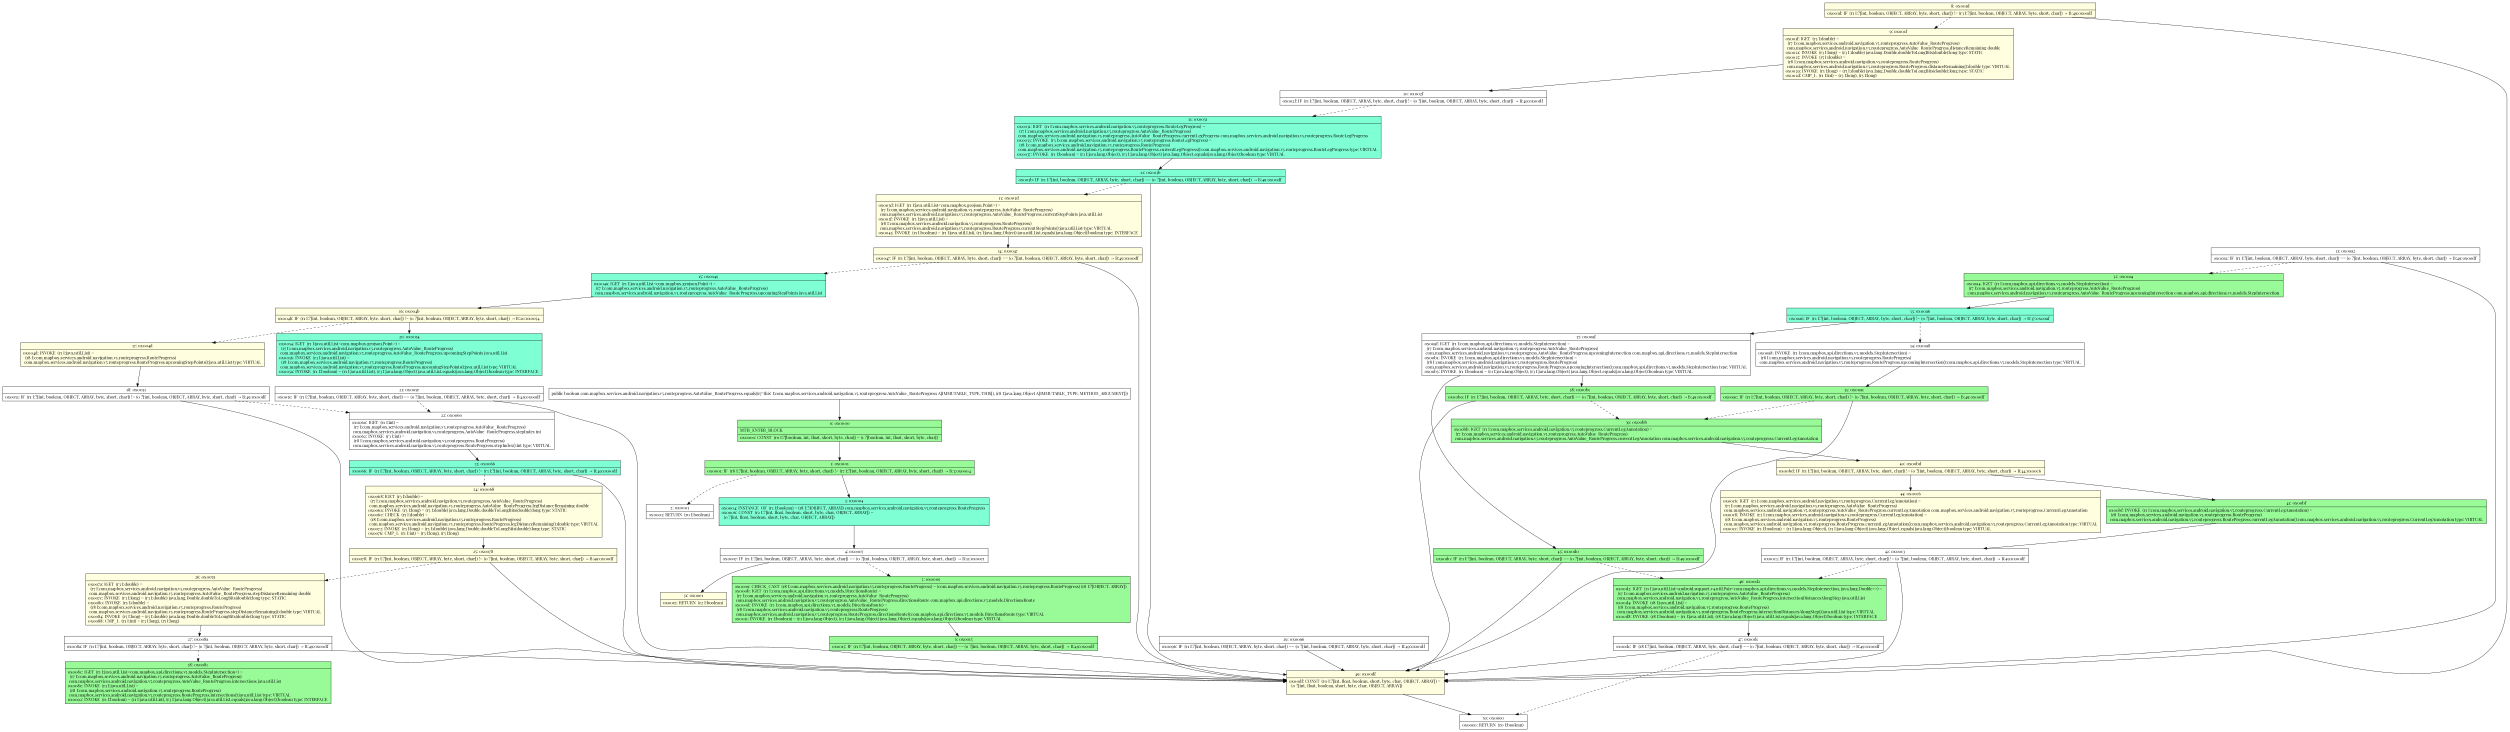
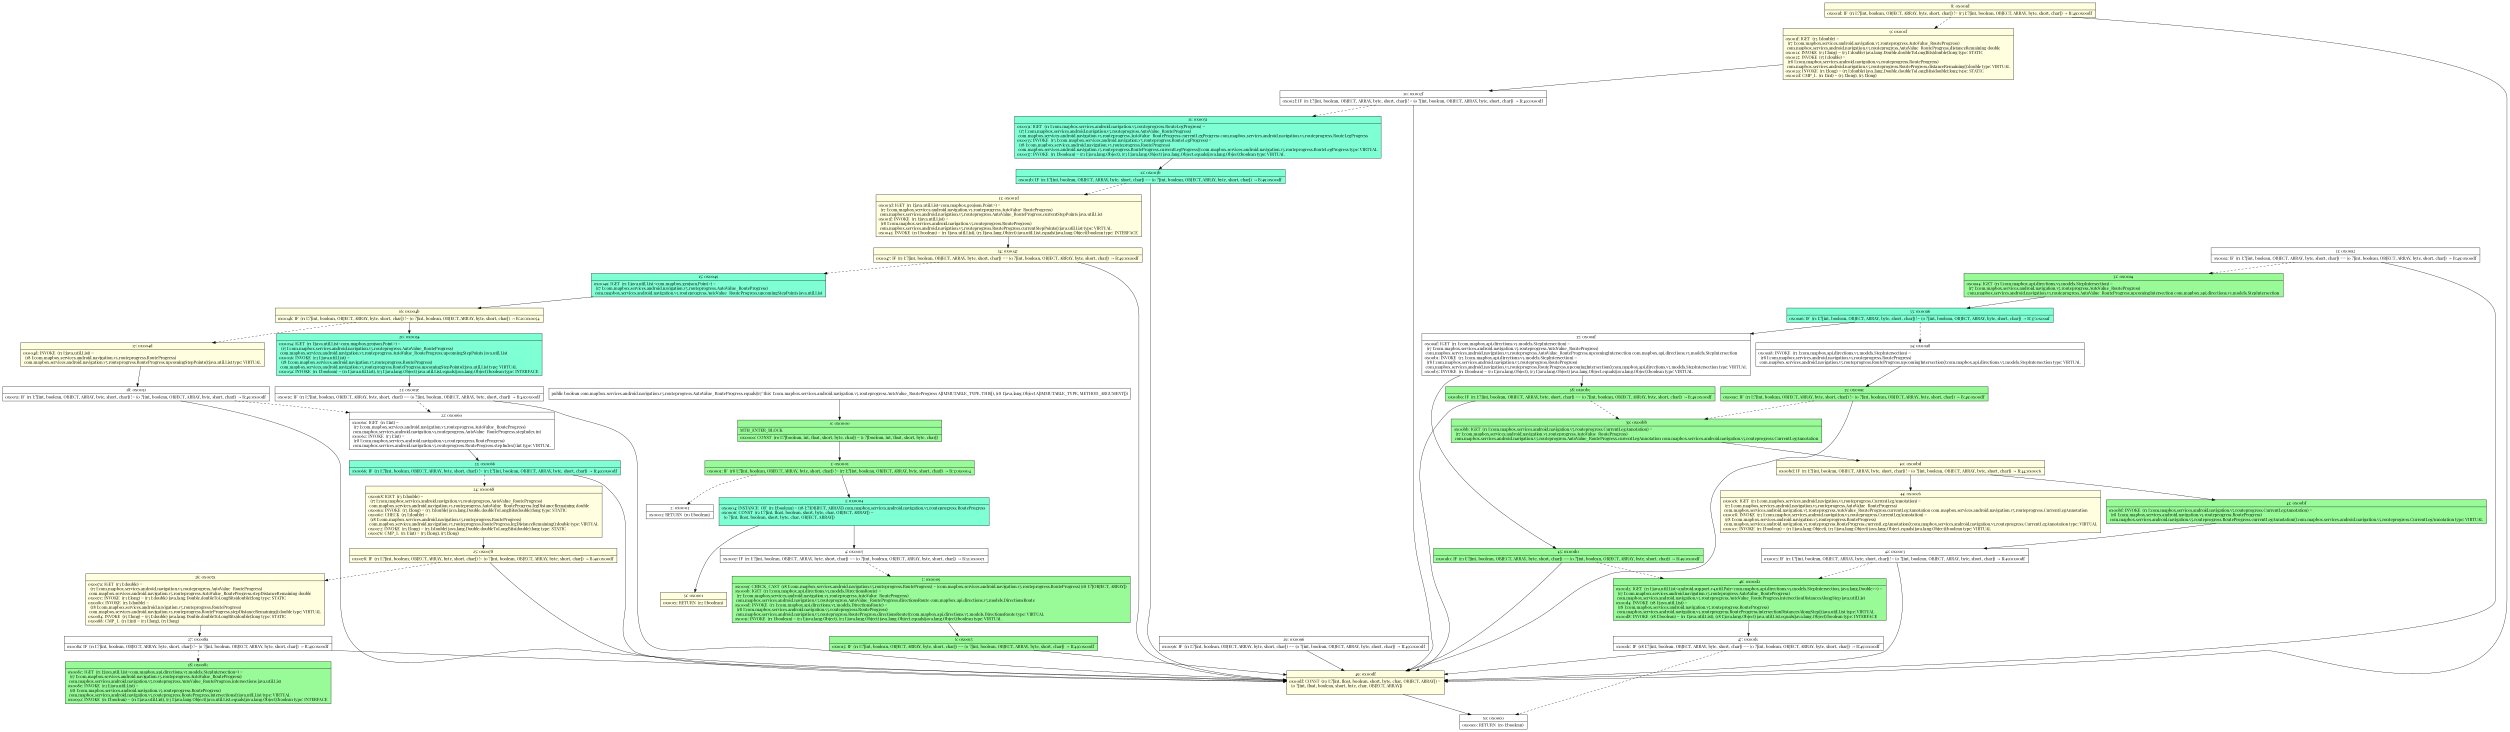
edge "20: 0x0054" -> "21: 0x005e": added
edge "10: 0x002f" -> "49: 0x00df": added
edge "4: 0x0007" -> "51: 0x00e1": now "3: 0x0004" -> "51: 0x00e1"
